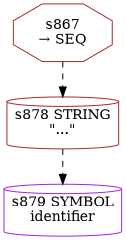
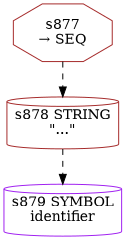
node "s867 → SEQ": label "s867 → SEQ" -> "s877 → SEQ"
